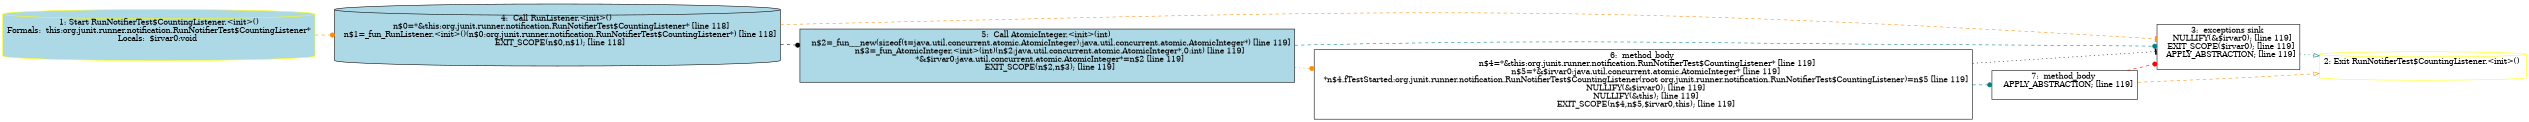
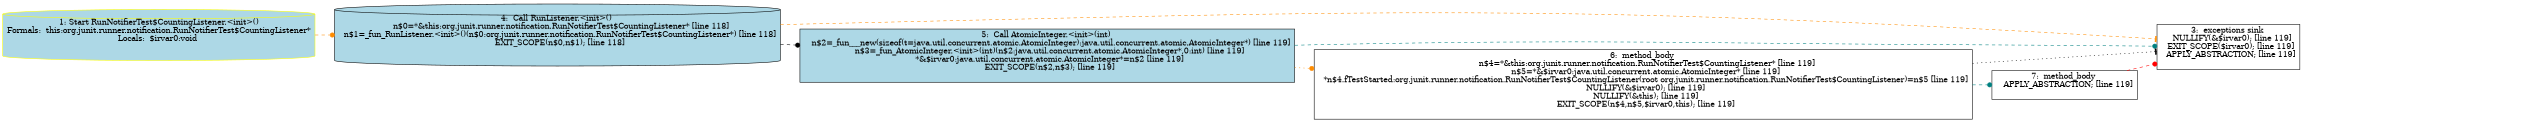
node "2: Exit RunNotifierTest$CountingListener.<init>()": removed
